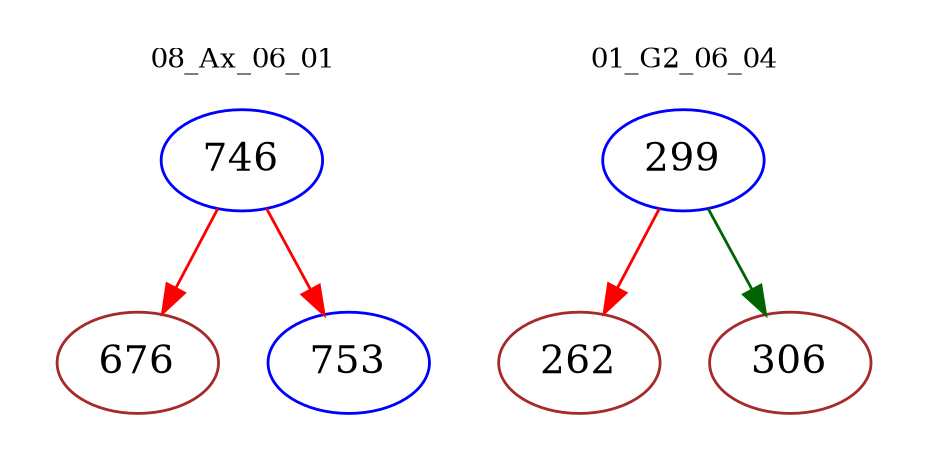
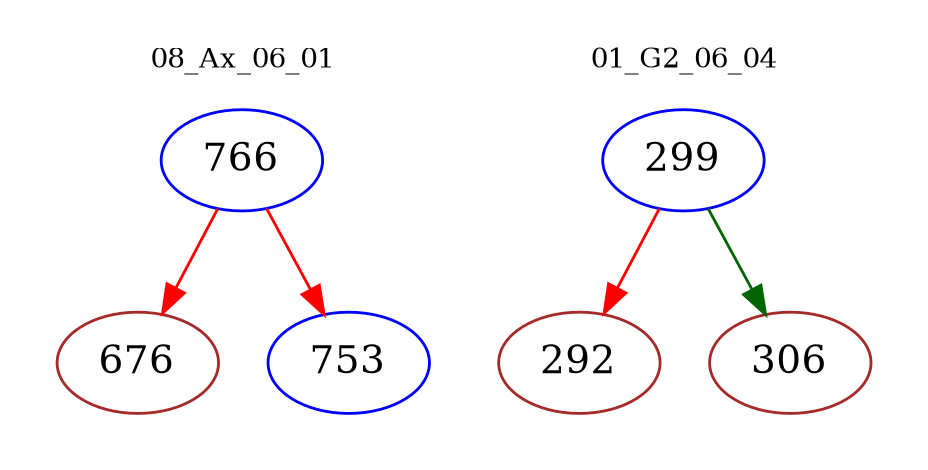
node "746": label "746" -> "766"
node "262": label "262" -> "292"
